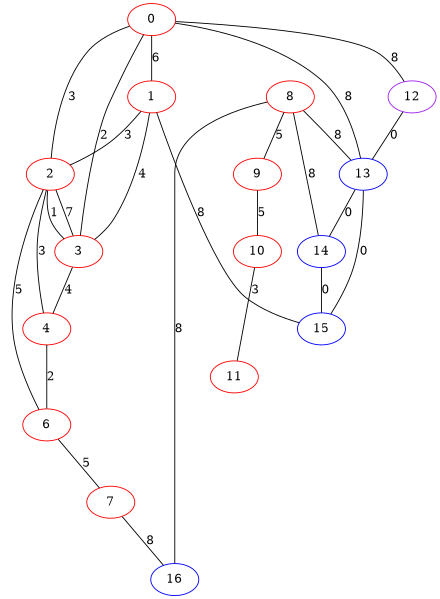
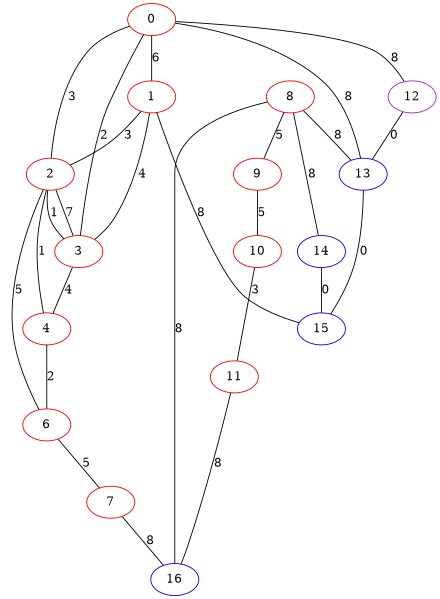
edge "13" -- "14": removed, label "0"
edge "2" -- "4": label "3" -> "1"
edge "11" -- "16": added, label "8"
